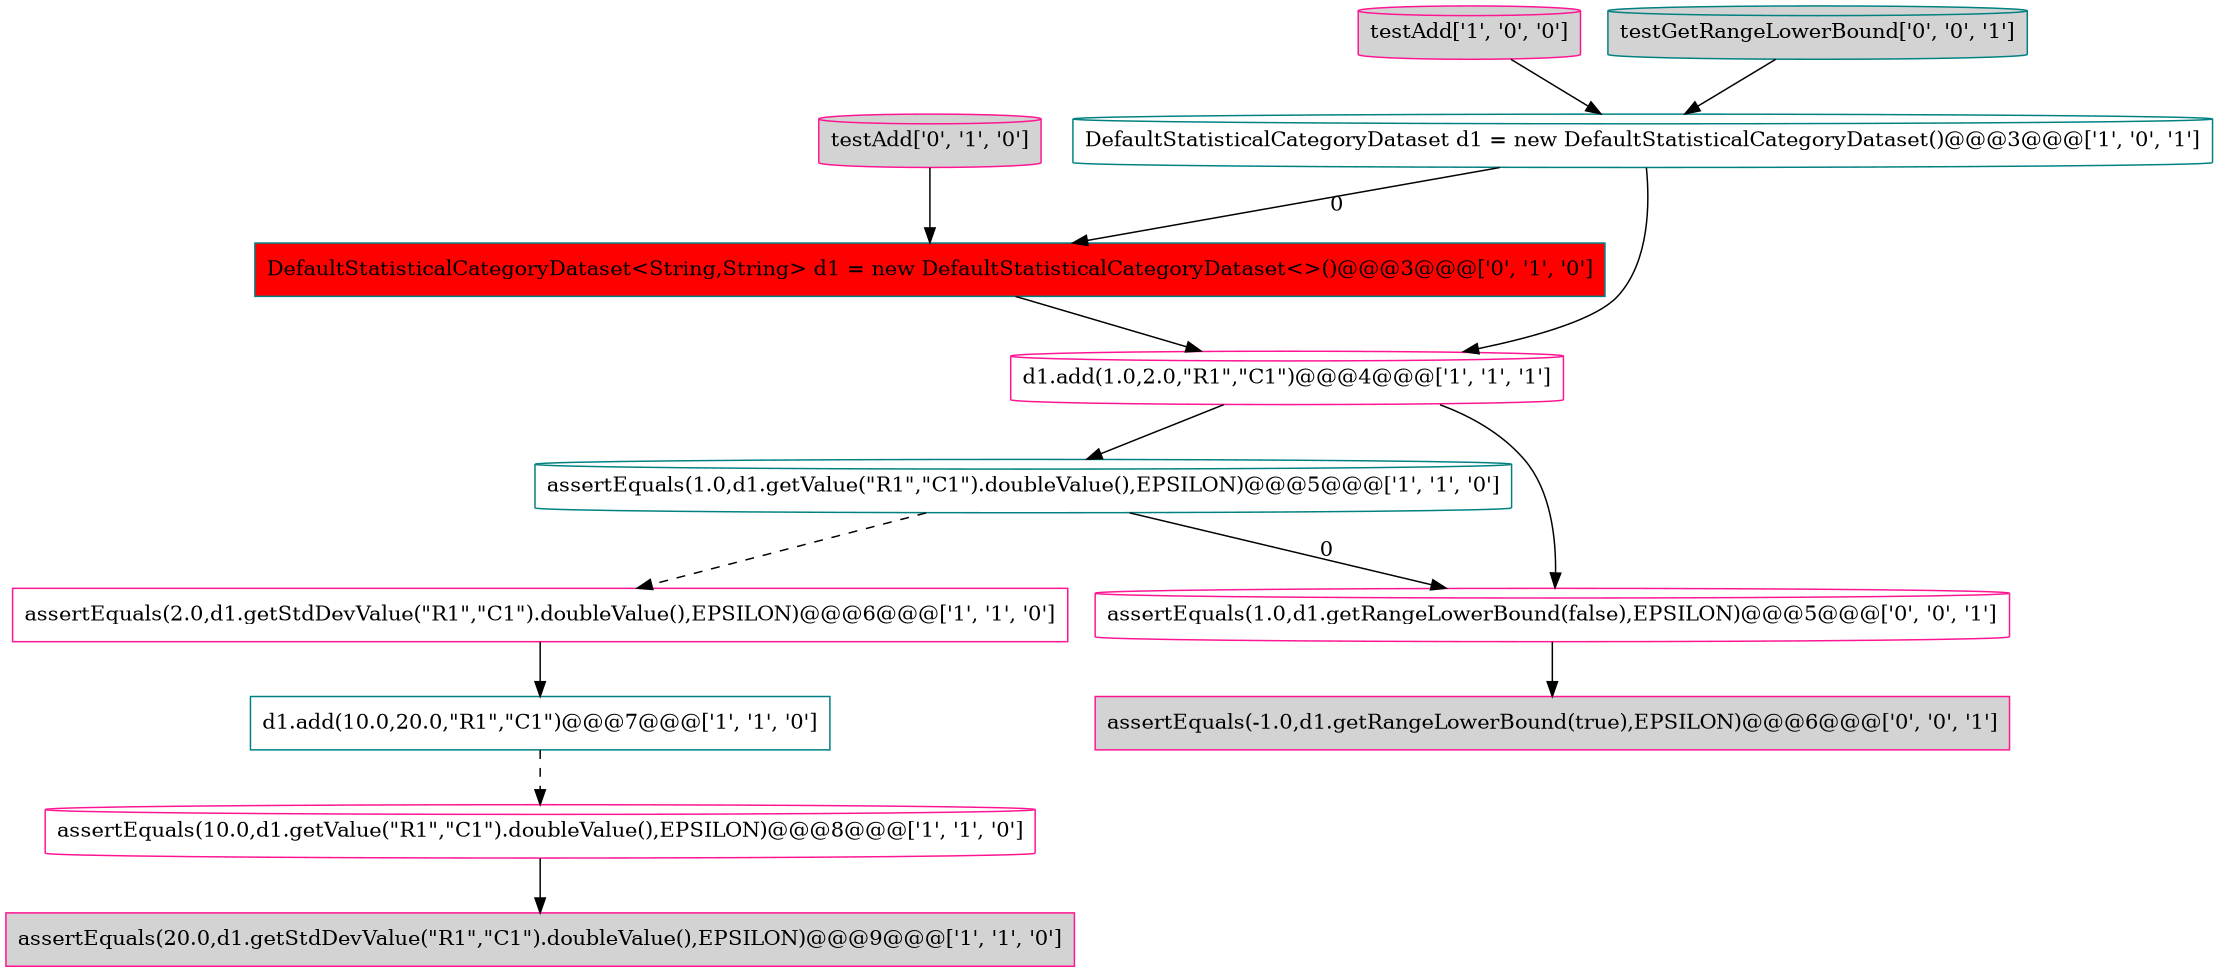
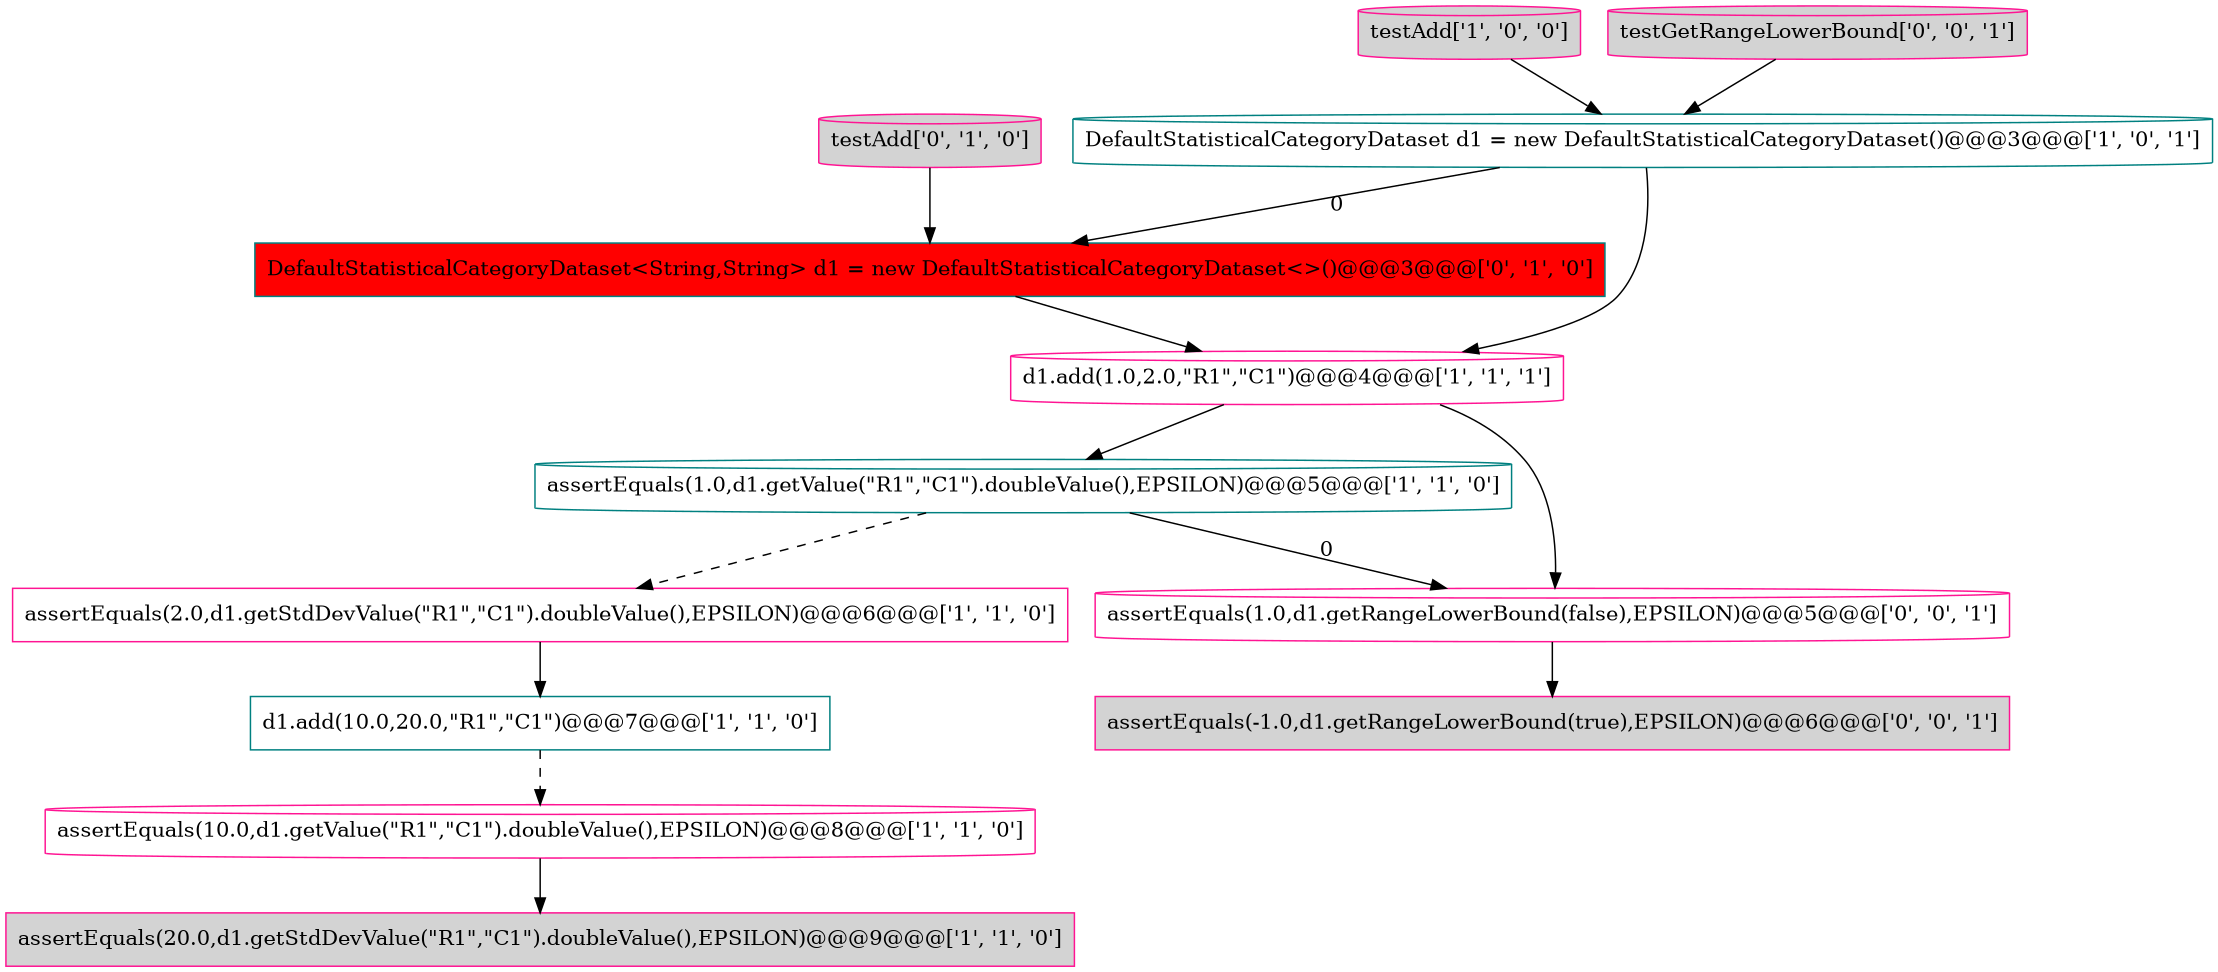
node "testGetRangeLowerBound['0', '0', '1']": color teal -> deeppink
